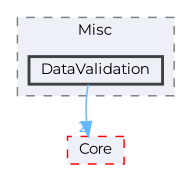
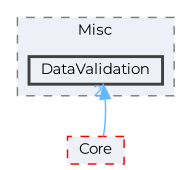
edge "DataValidation" -> "Core": reversed
